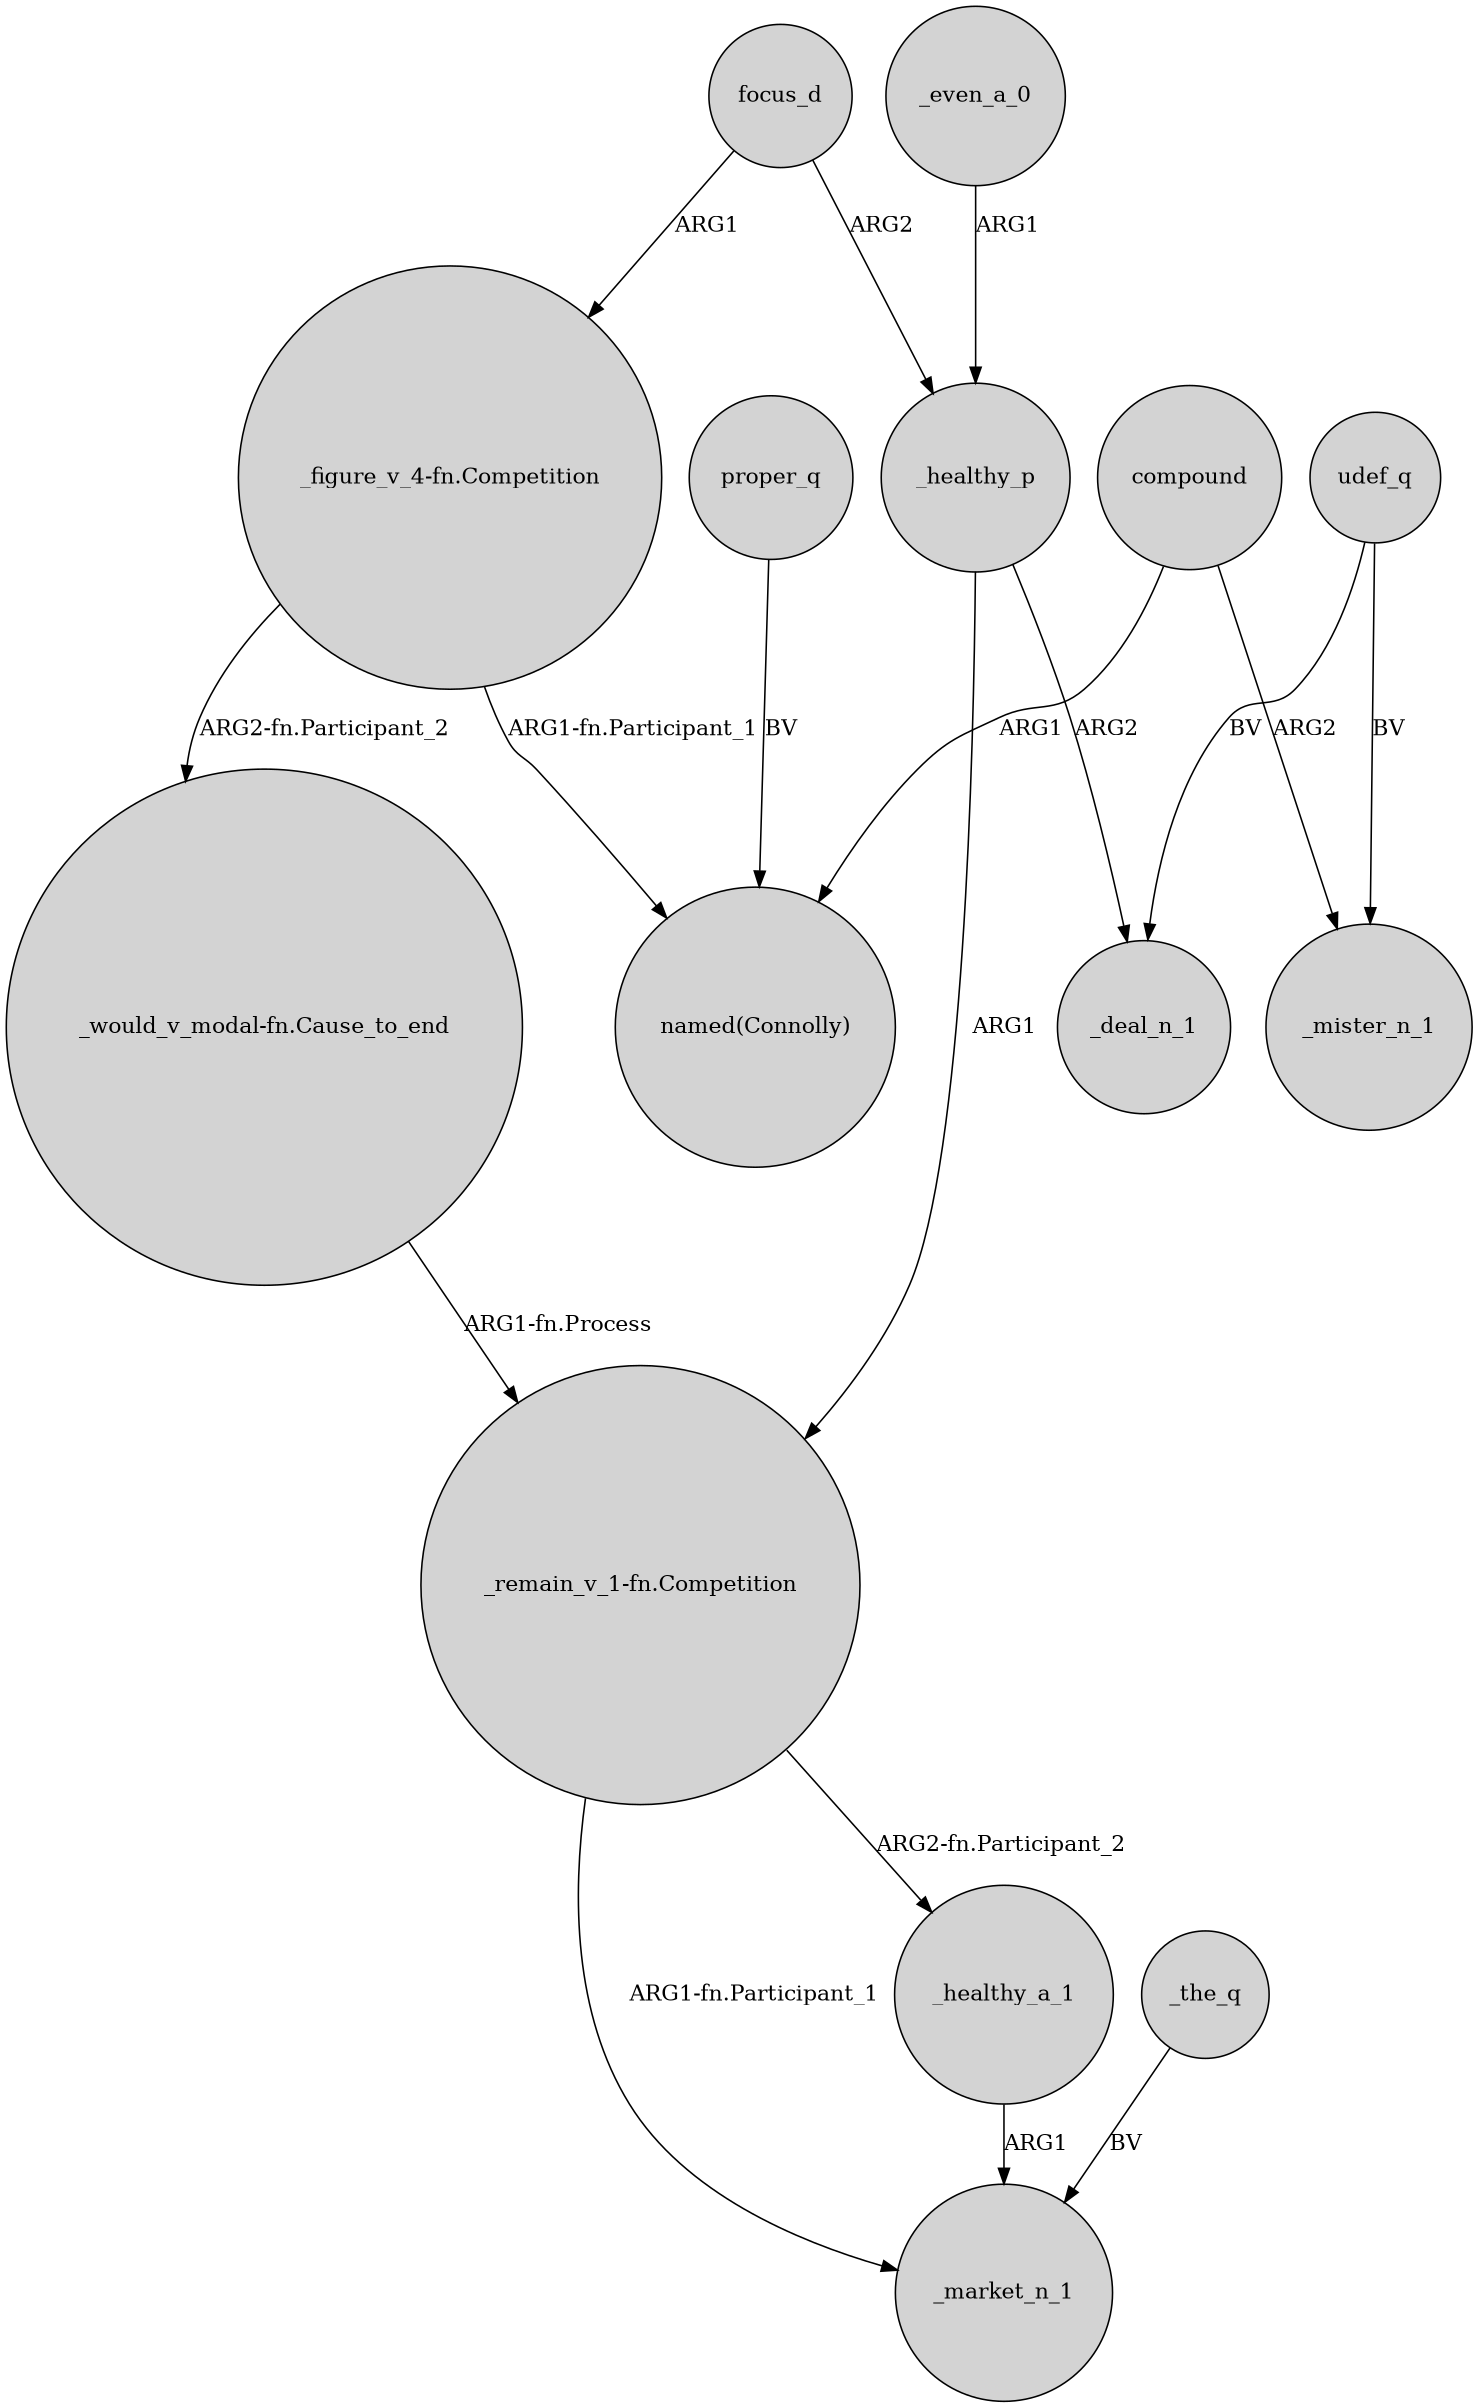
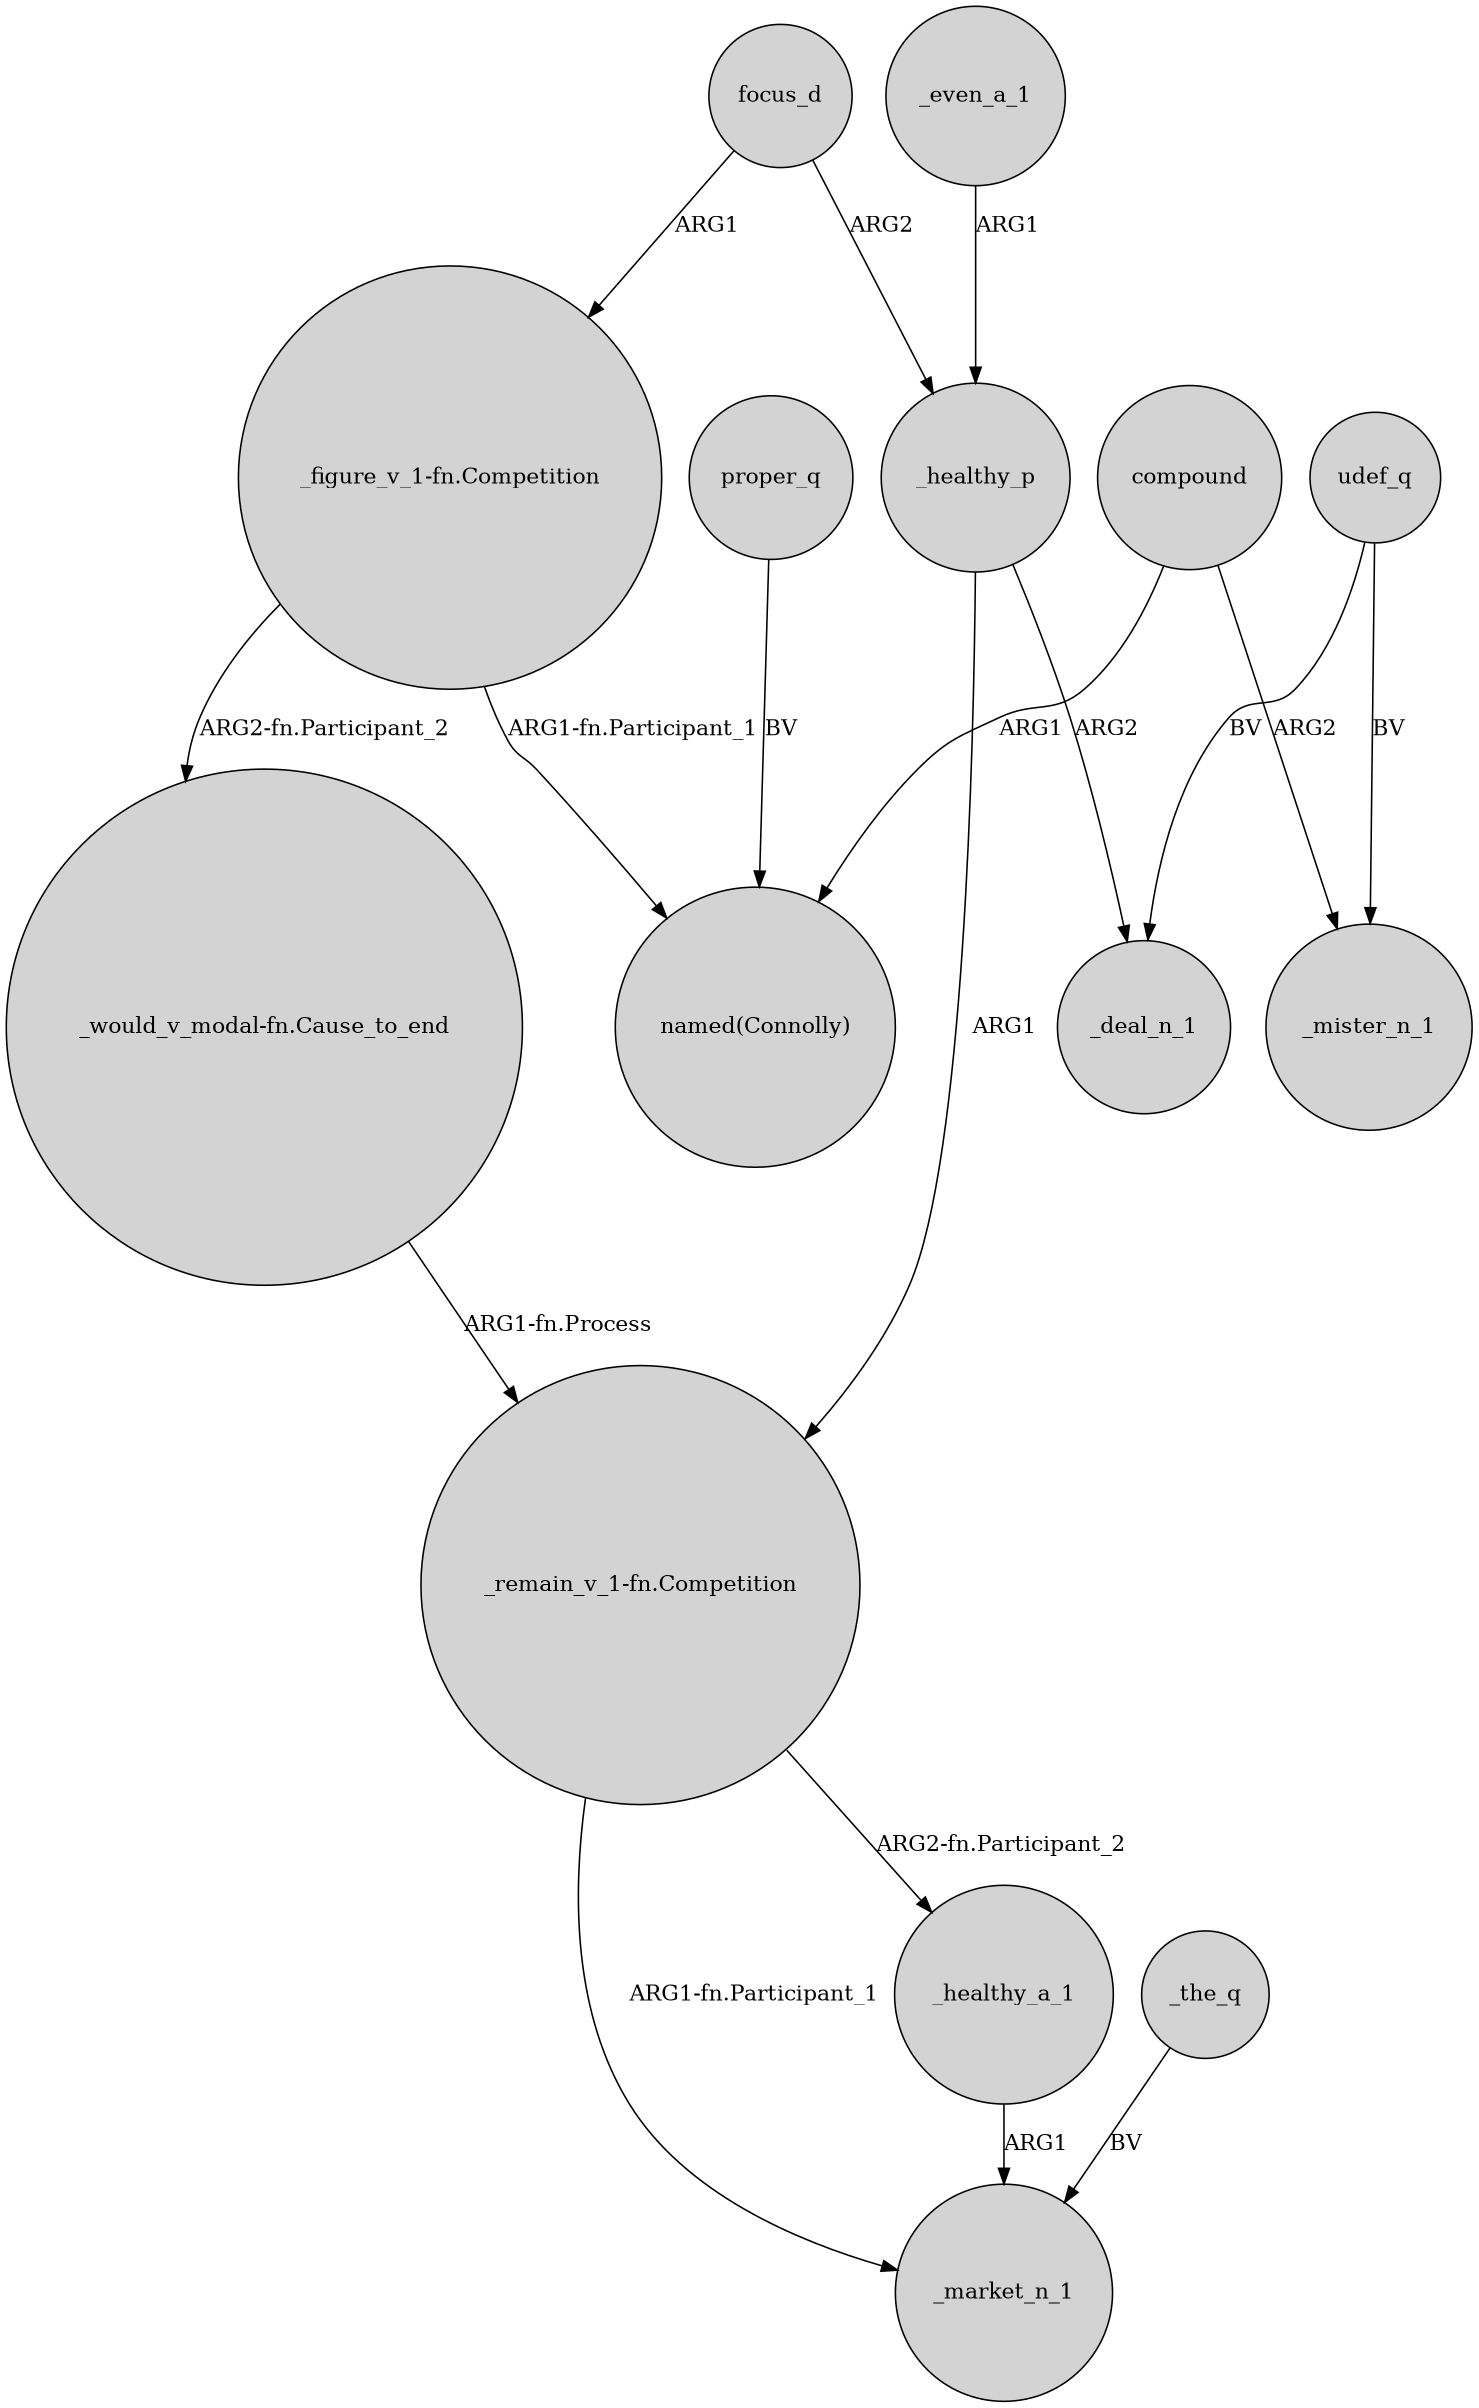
node "_even_a_0": label "_even_a_0" -> "_even_a_1"
node "_figure_v_4-fn.Competition": label "_figure_v_4-fn.Competition" -> "_figure_v_1-fn.Competition"
